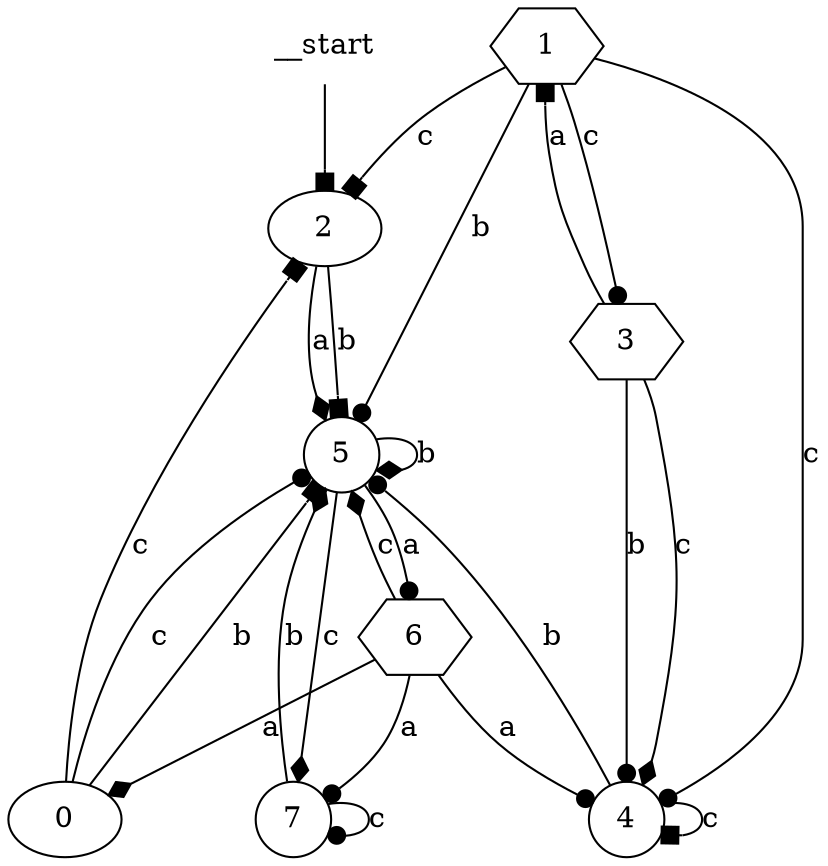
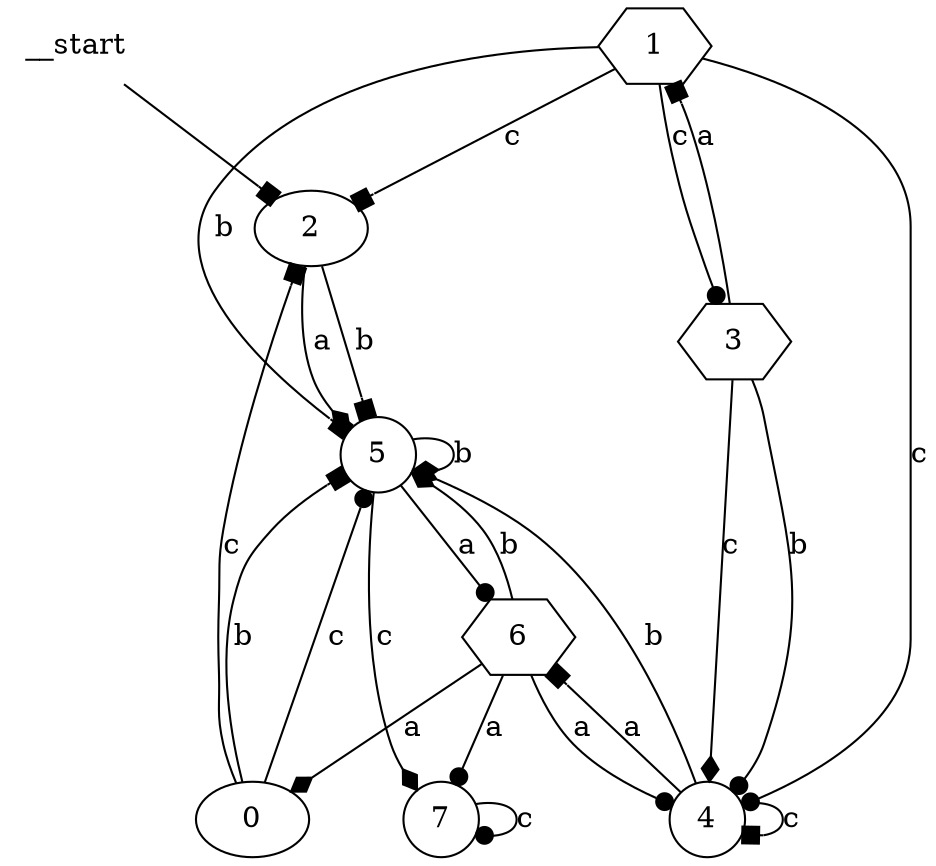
edge "1" -> "5": arrowhead dot -> box
edge "6" -> "5": label "c" -> "b"
edge "4" -> "5": arrowhead dot -> diamond
edge "7" -> "5": removed, label "b"
edge "4" -> "6": added, label "a"
